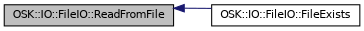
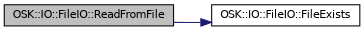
edge "OSK::IO::FileIO::FileExists" -> "OSK::IO::FileIO::ReadFromFile": reversed
